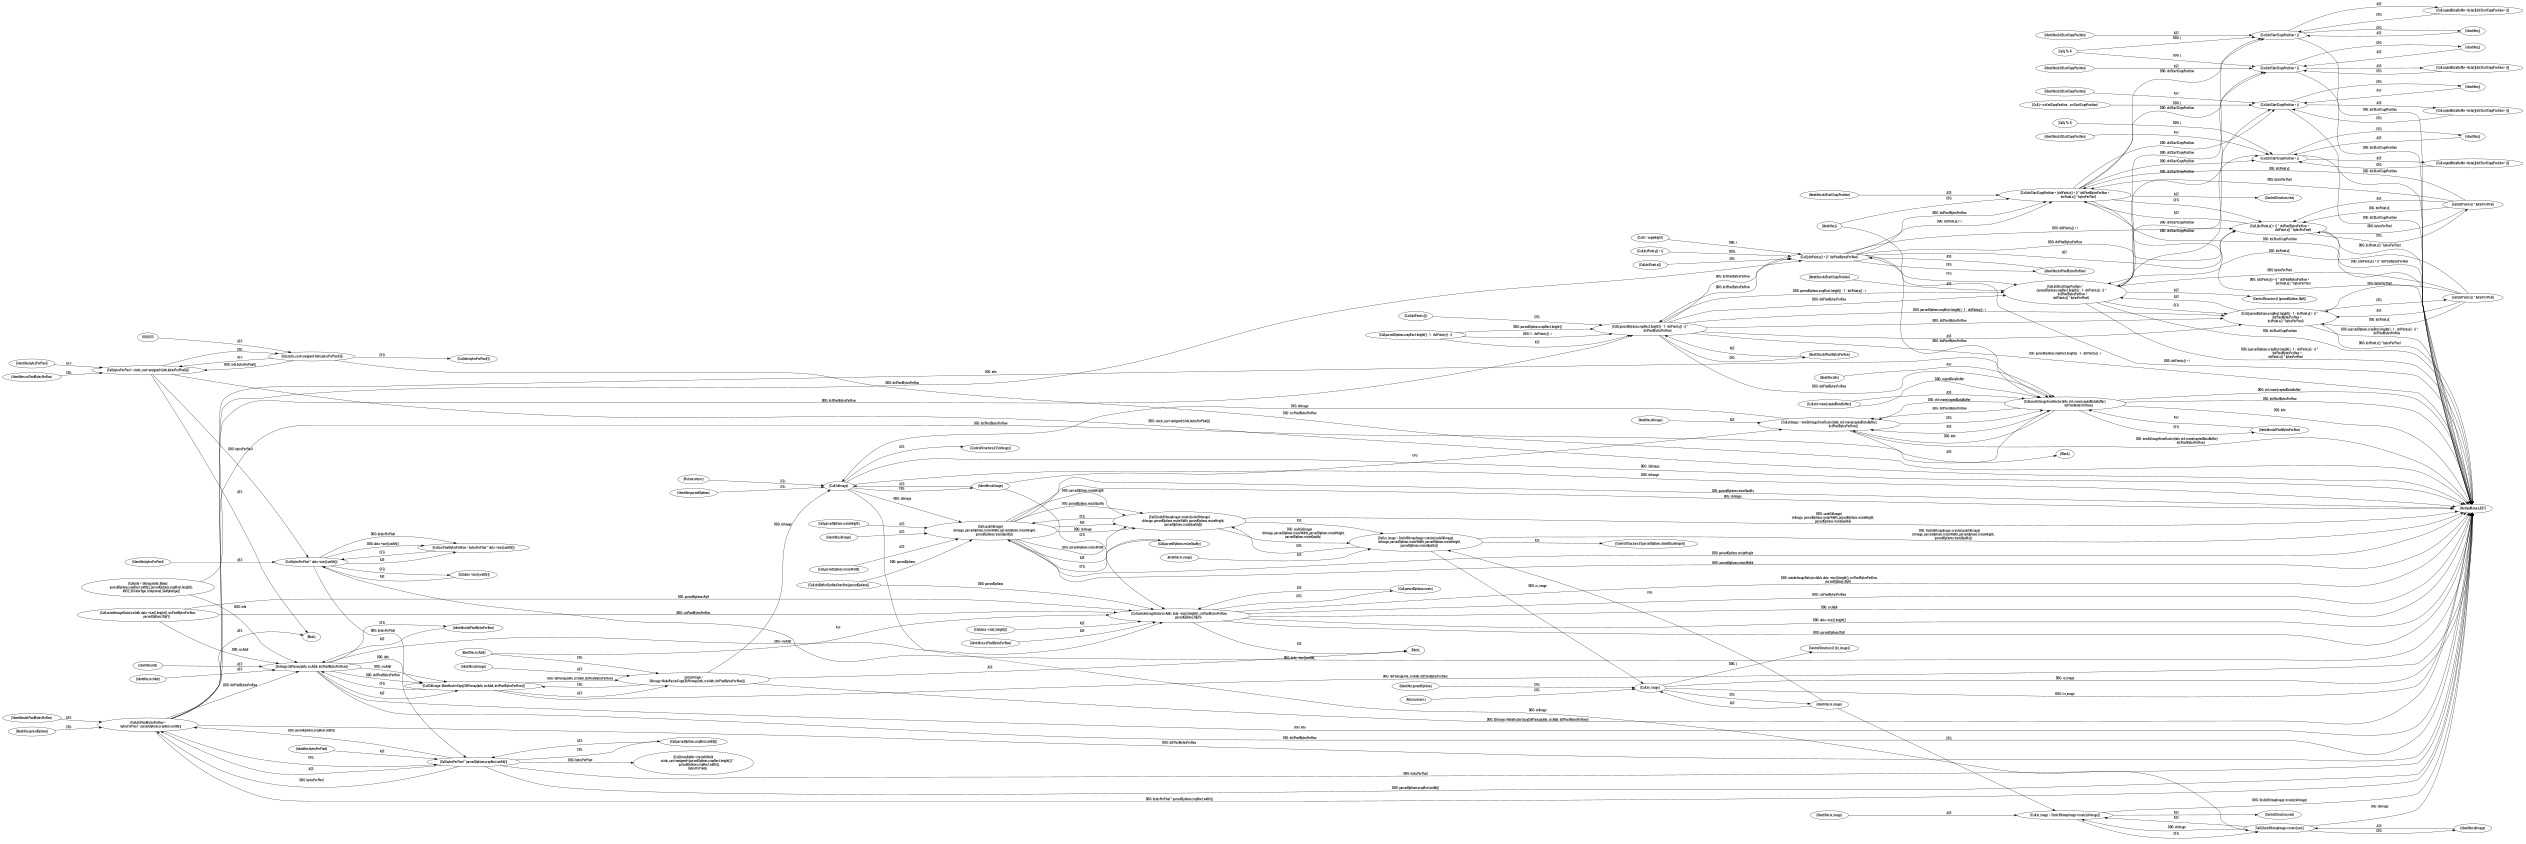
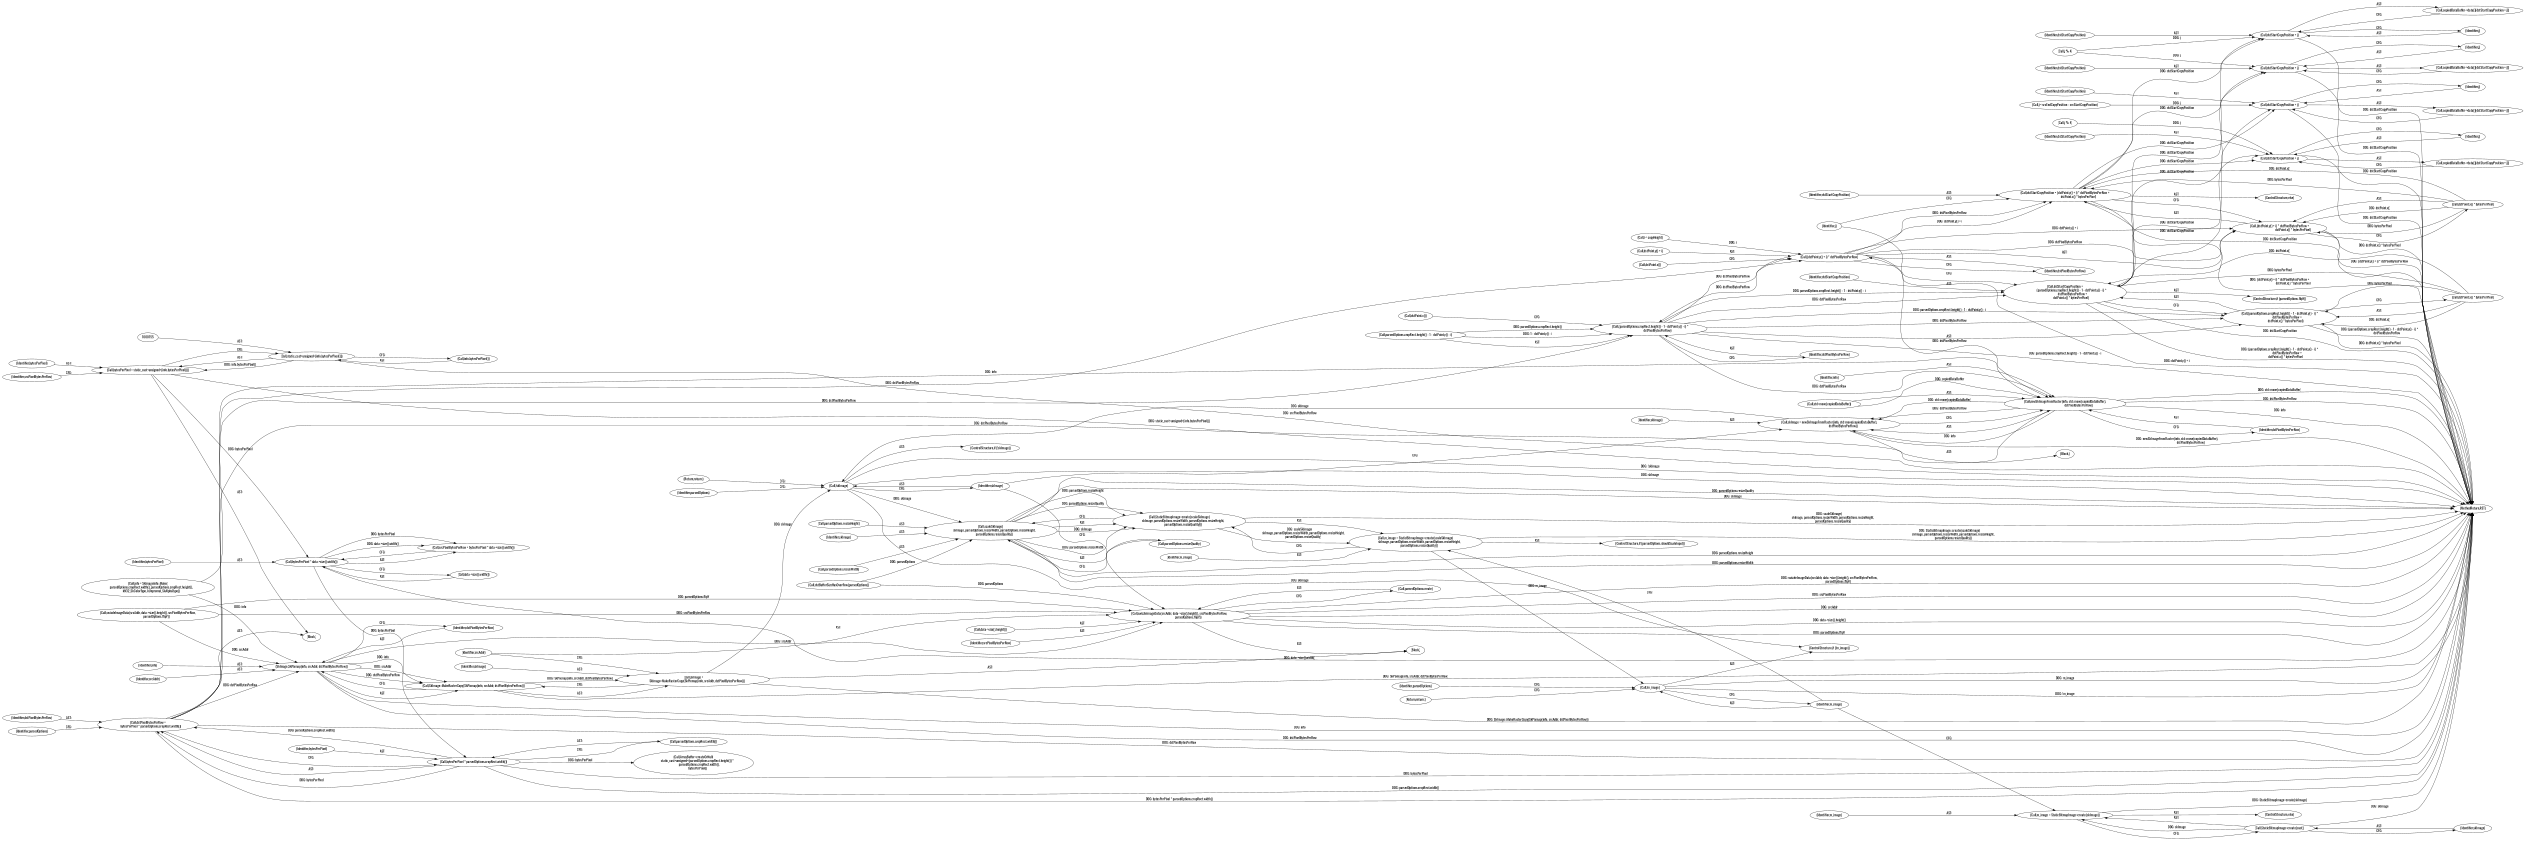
edge "(Call,dstPoint.y() + i)" -> "(Call,(dstPoint.y() + i) * dstPixelBytesPerRow)": label "DDG: " -> "AST: "
edge "(Call,info.bytesPerPixel())" -> "(Call,static_cast<unsigned>(info.bytesPerPixel()))": added, label "AST:"
edge "(Call,!m_image)" -> "(ControlStructure,if (!m_image))": label "DDG: j" -> "AST: "
edge "(Call,!skImage)" -> "(Call,StaticBitmapImage::create(cast))": now "(Call,!skImage)" -> "(ControlStructure,if (!m_image))"
